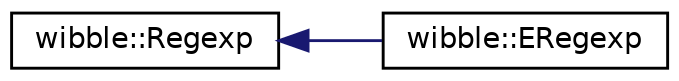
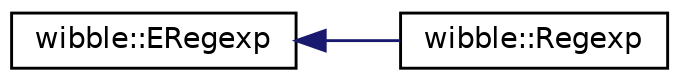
edge "wibble::ERegexp" -> "wibble::Regexp": reversed
